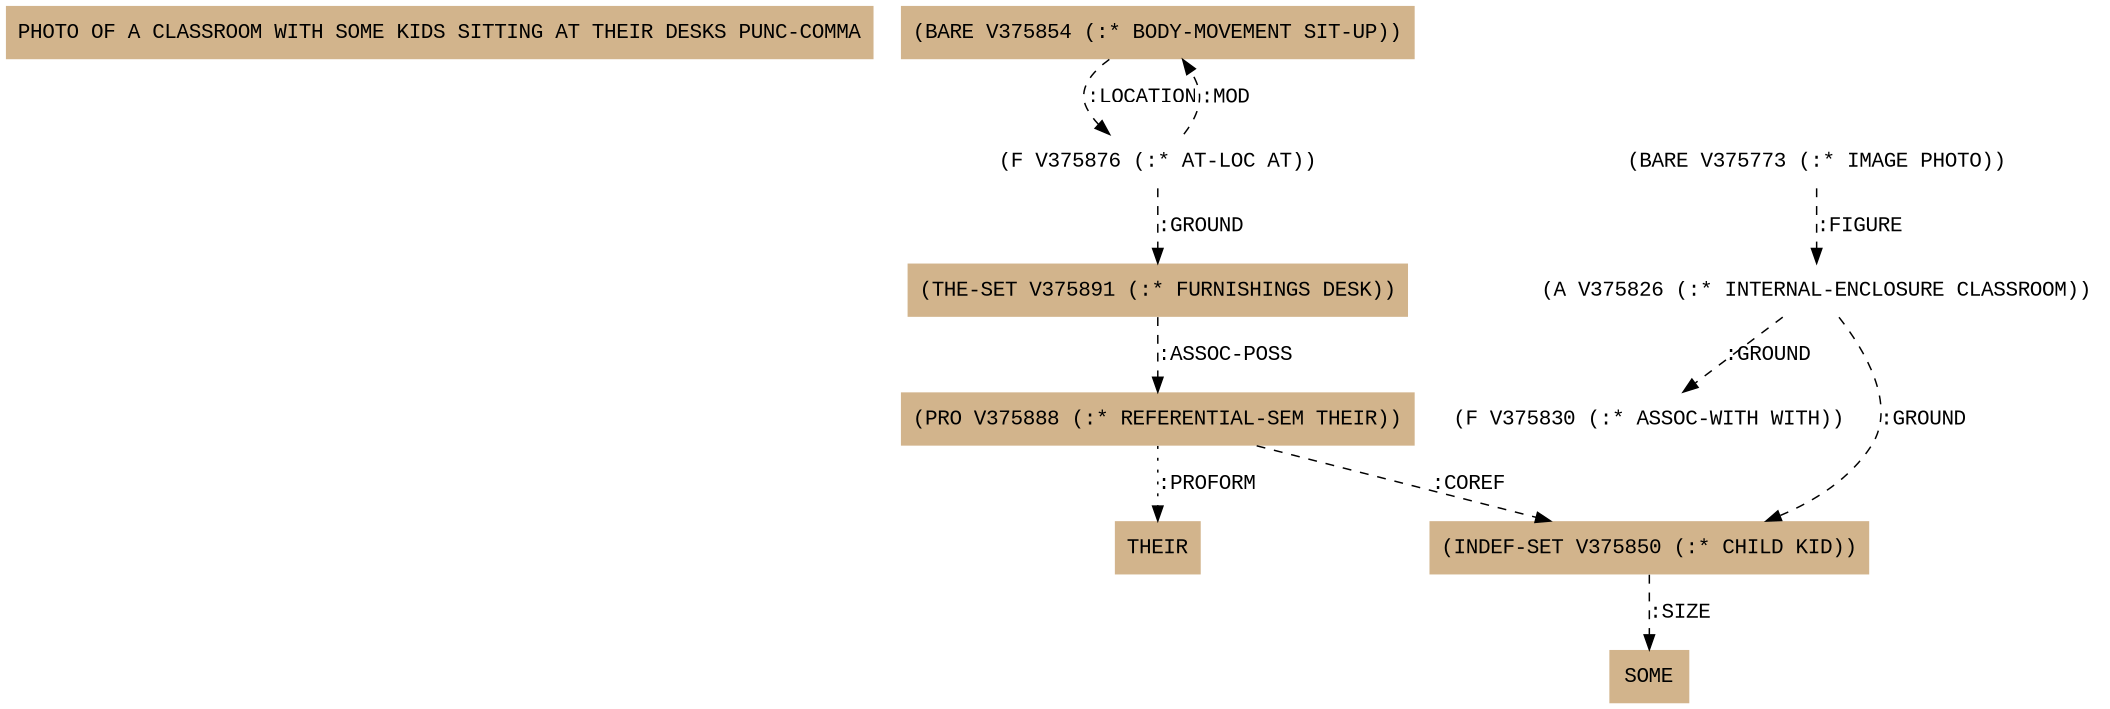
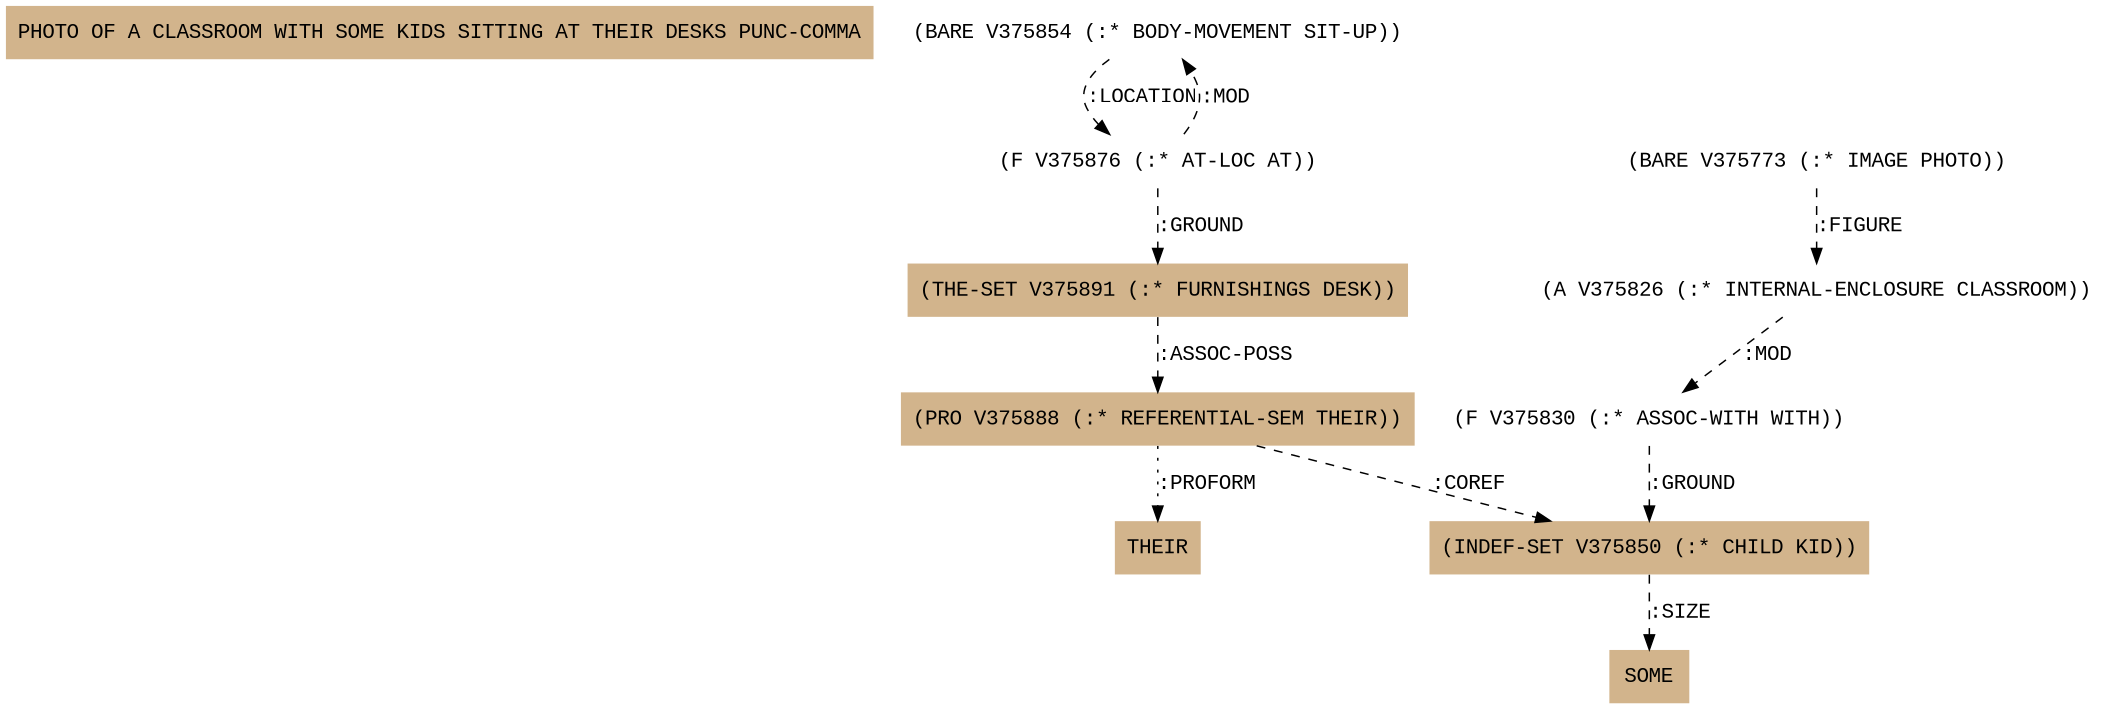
node "(BARE V375854 (:* BODY-MOVEMENT SIT-UP))": fillcolor tan -> white
edge "(A V375826 (:* INTERNAL-ENCLOSURE CLASSROOM))" -> "(F V375830 (:* ASSOC-WITH WITH))": label ":GROUND" -> ":MOD"
edge "(A V375826 (:* INTERNAL-ENCLOSURE CLASSROOM))" -> "(INDEF-SET V375850 (:* CHILD KID))": now "(F V375830 (:* ASSOC-WITH WITH))" -> "(INDEF-SET V375850 (:* CHILD KID))"
